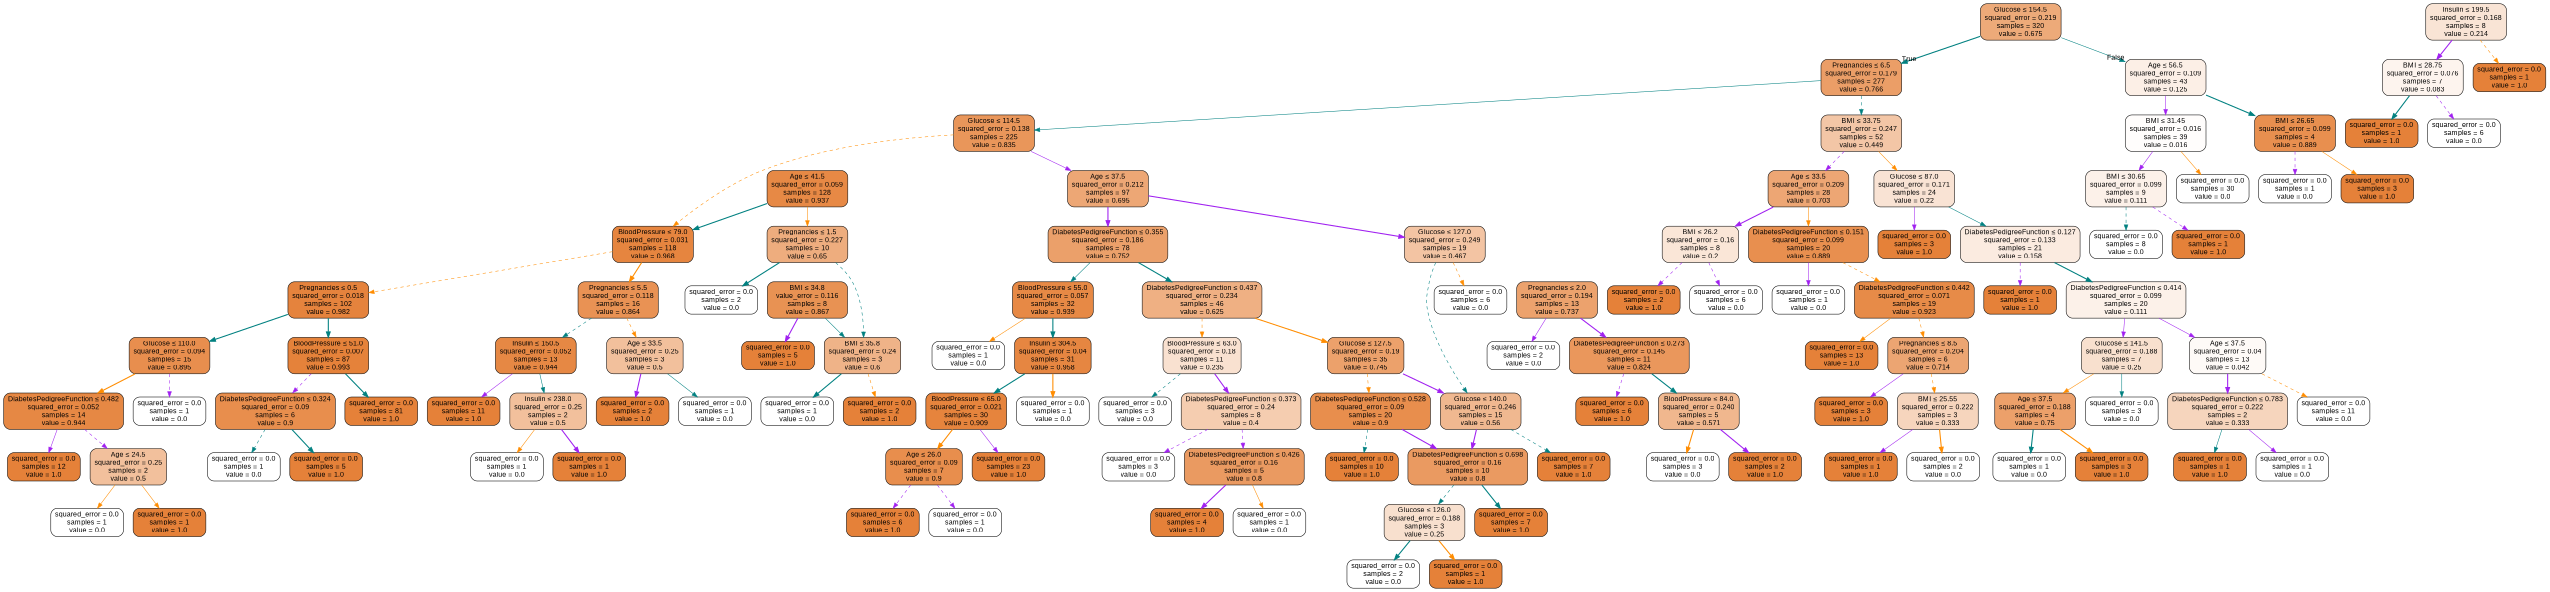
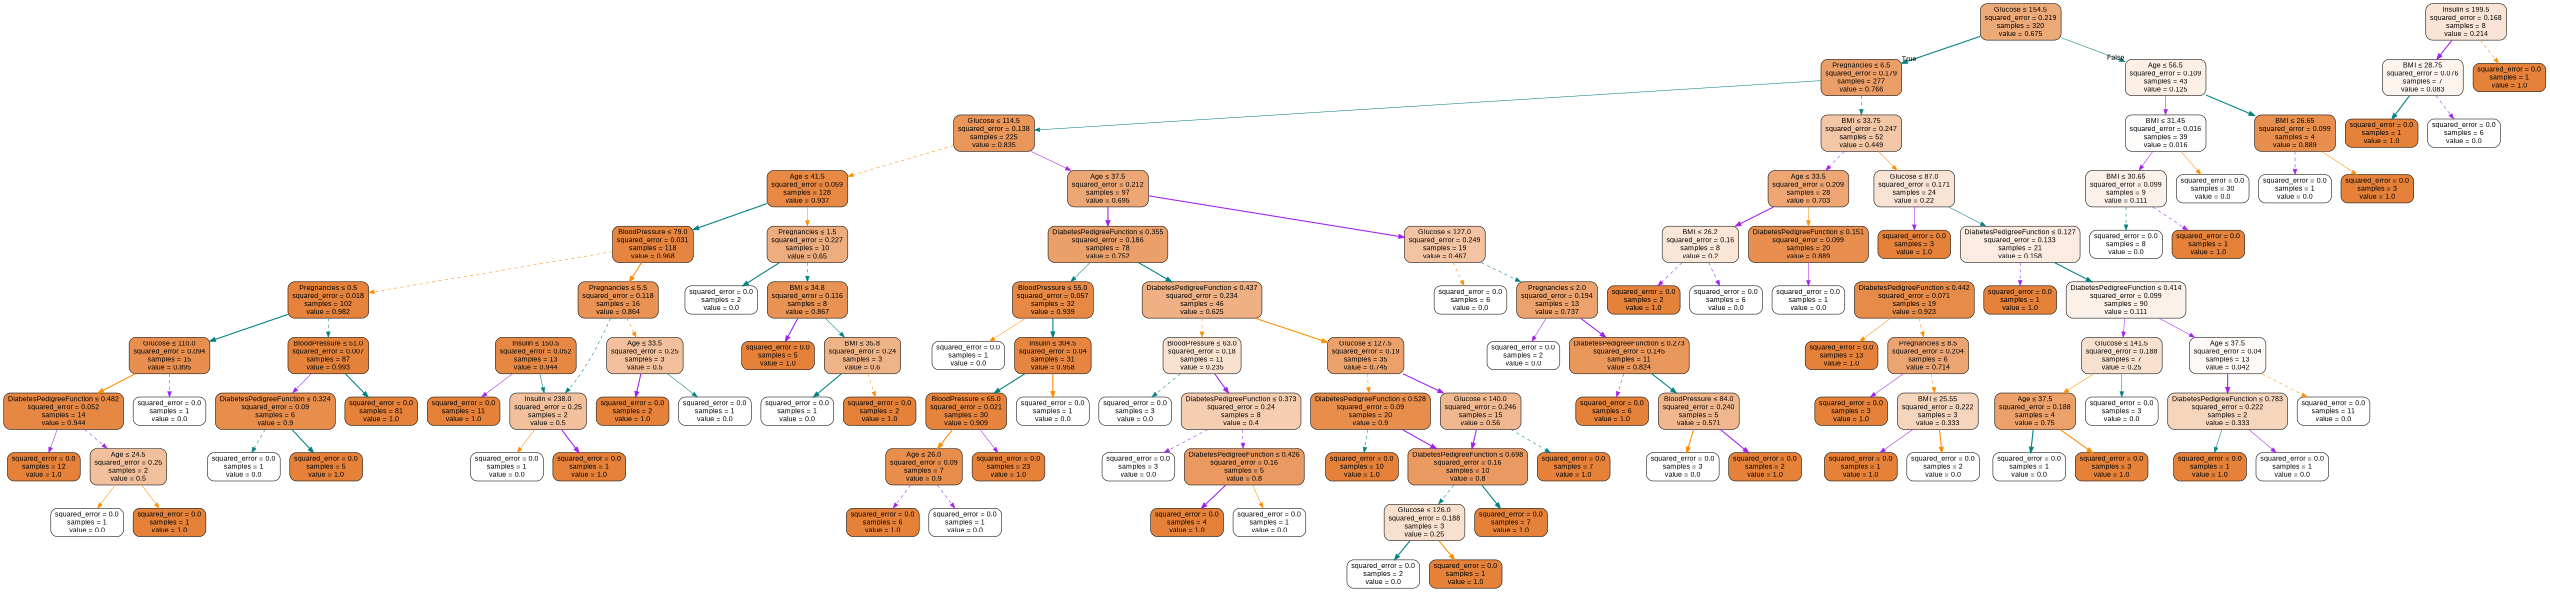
edge "Glucose ≤ 114.5" -> "BloodPressure ≤ 79.0": now "Glucose ≤ 114.5" -> "Age ≤ 41.5"
edge "DiabetesPedigreeFunction ≤ 0.151" -> "DiabetesPedigreeFunction ≤ 0.442": removed
edge "Pregnancies ≤ 1.5" -> "BMI ≤ 35.8": now "Pregnancies ≤ 1.5" -> "BMI ≤ 34.8"
node "BMI ≤ 34.8": text "value_error = 0.116" -> "squared_error = 0.116"
node "DiabetesPedigreeFunction ≤ 0.414": text "samples = 20" -> "samples = 90"
edge "Pregnancies ≤ 0.5" -> "BloodPressure ≤ 51.0": style bold -> dashed
edge "Pregnancies ≤ 5.5" -> "Insulin ≤ 150.5": now "Pregnancies ≤ 5.5" -> "Insulin ≤ 238.0"
edge "Glucose ≤ 127.0" -> "Glucose ≤ 140.0": now "Glucose ≤ 127.0" -> "Pregnancies ≤ 2.0"
edge "BloodPressure ≤ 51.0" -> "DiabetesPedigreeFunction ≤ 0.324": style dashed -> solid
